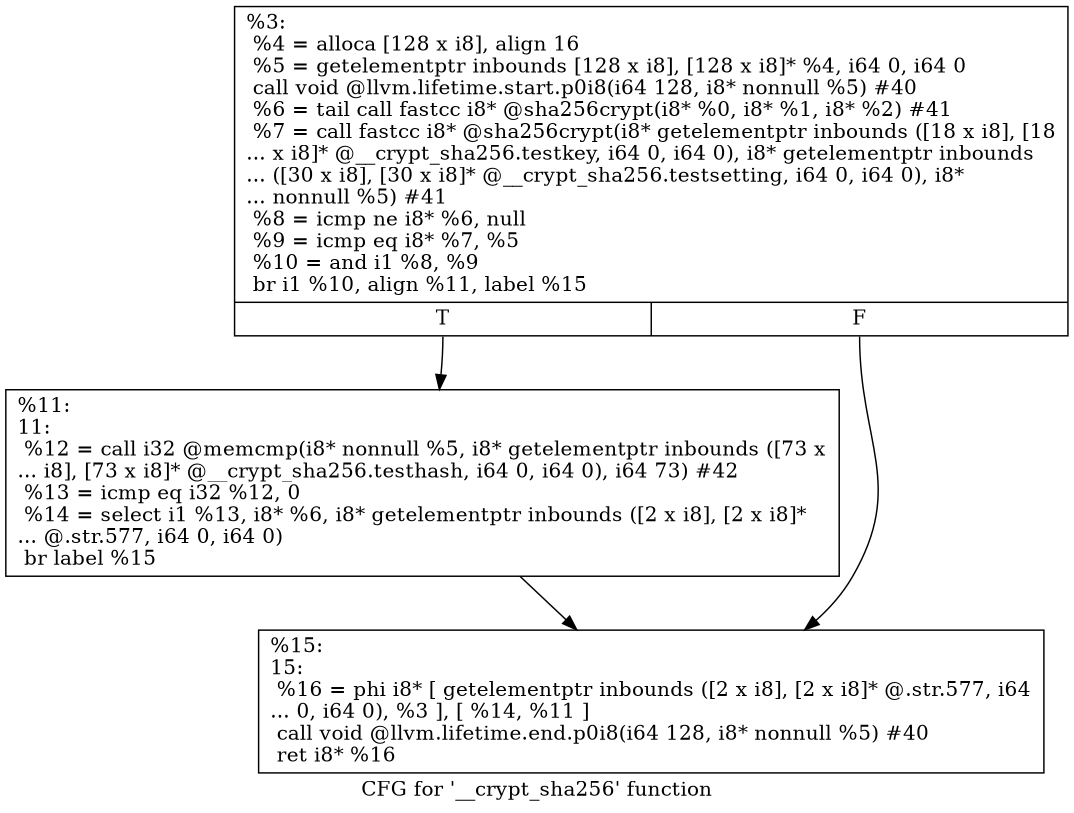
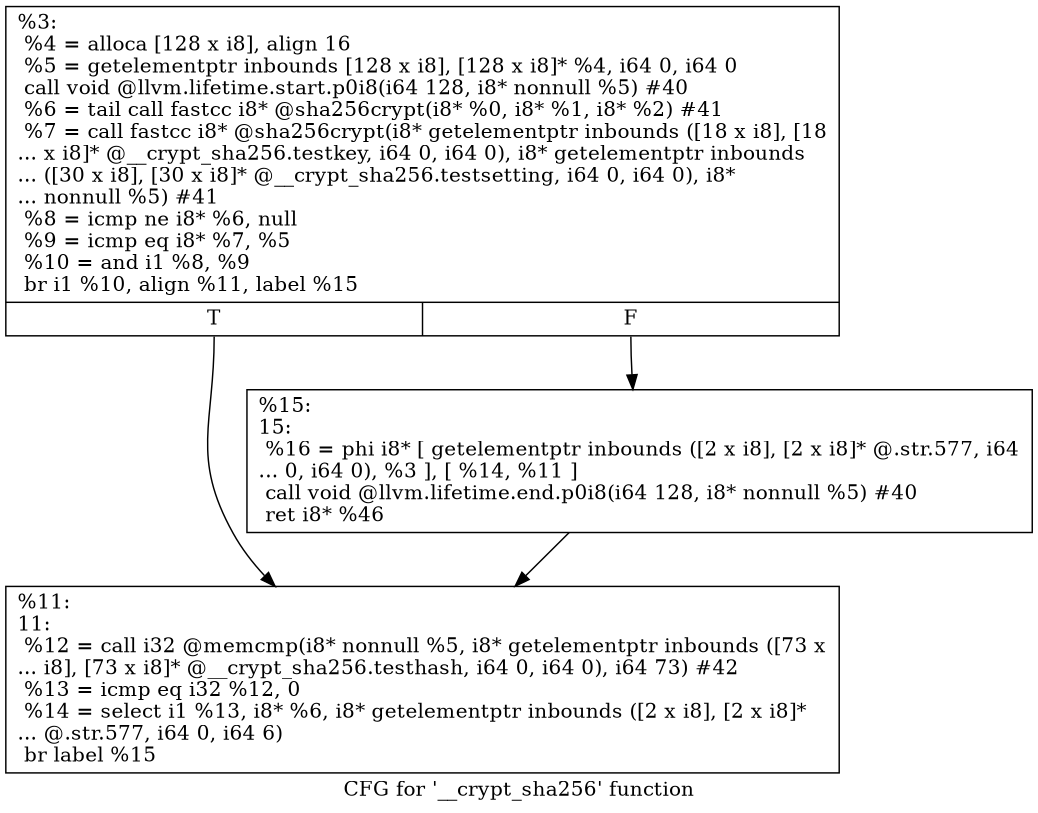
node "%11:": text "... @.str.577, i64 0, i64 0)" -> "... @.str.577, i64 0, i64 6)"
edge "%11:" -> "%15:": reversed
node "%15:": text "ret i8* %16" -> "ret i8* %46"
